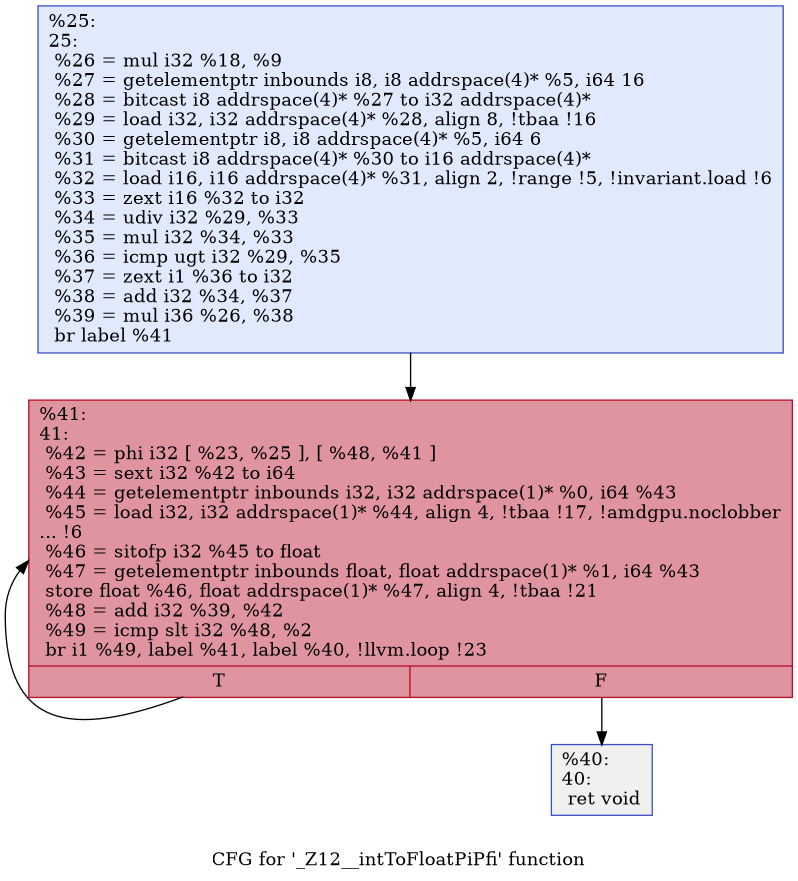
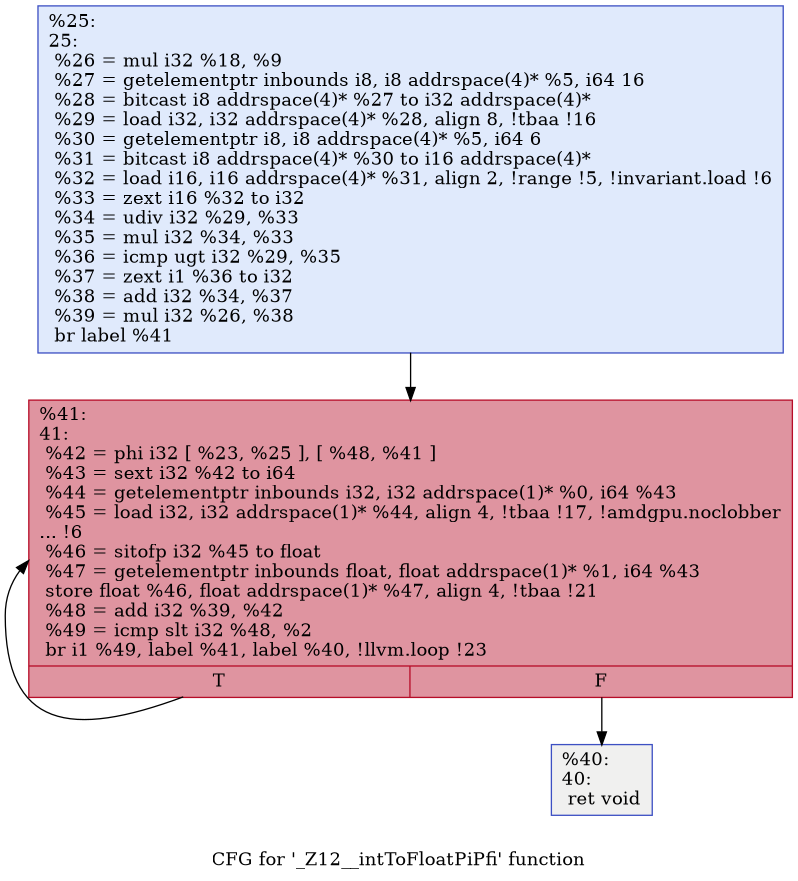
node "%25:": text "%39 = mul i36 %26, %38" -> "%39 = mul i32 %26, %38"
